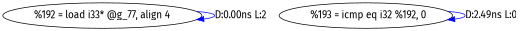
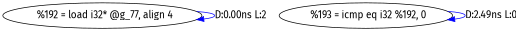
node "%192 = load i33* @g_77, align 4": label "%192 = load i33* @g_77, align 4" -> "%192 = load i32* @g_77, align 4"
